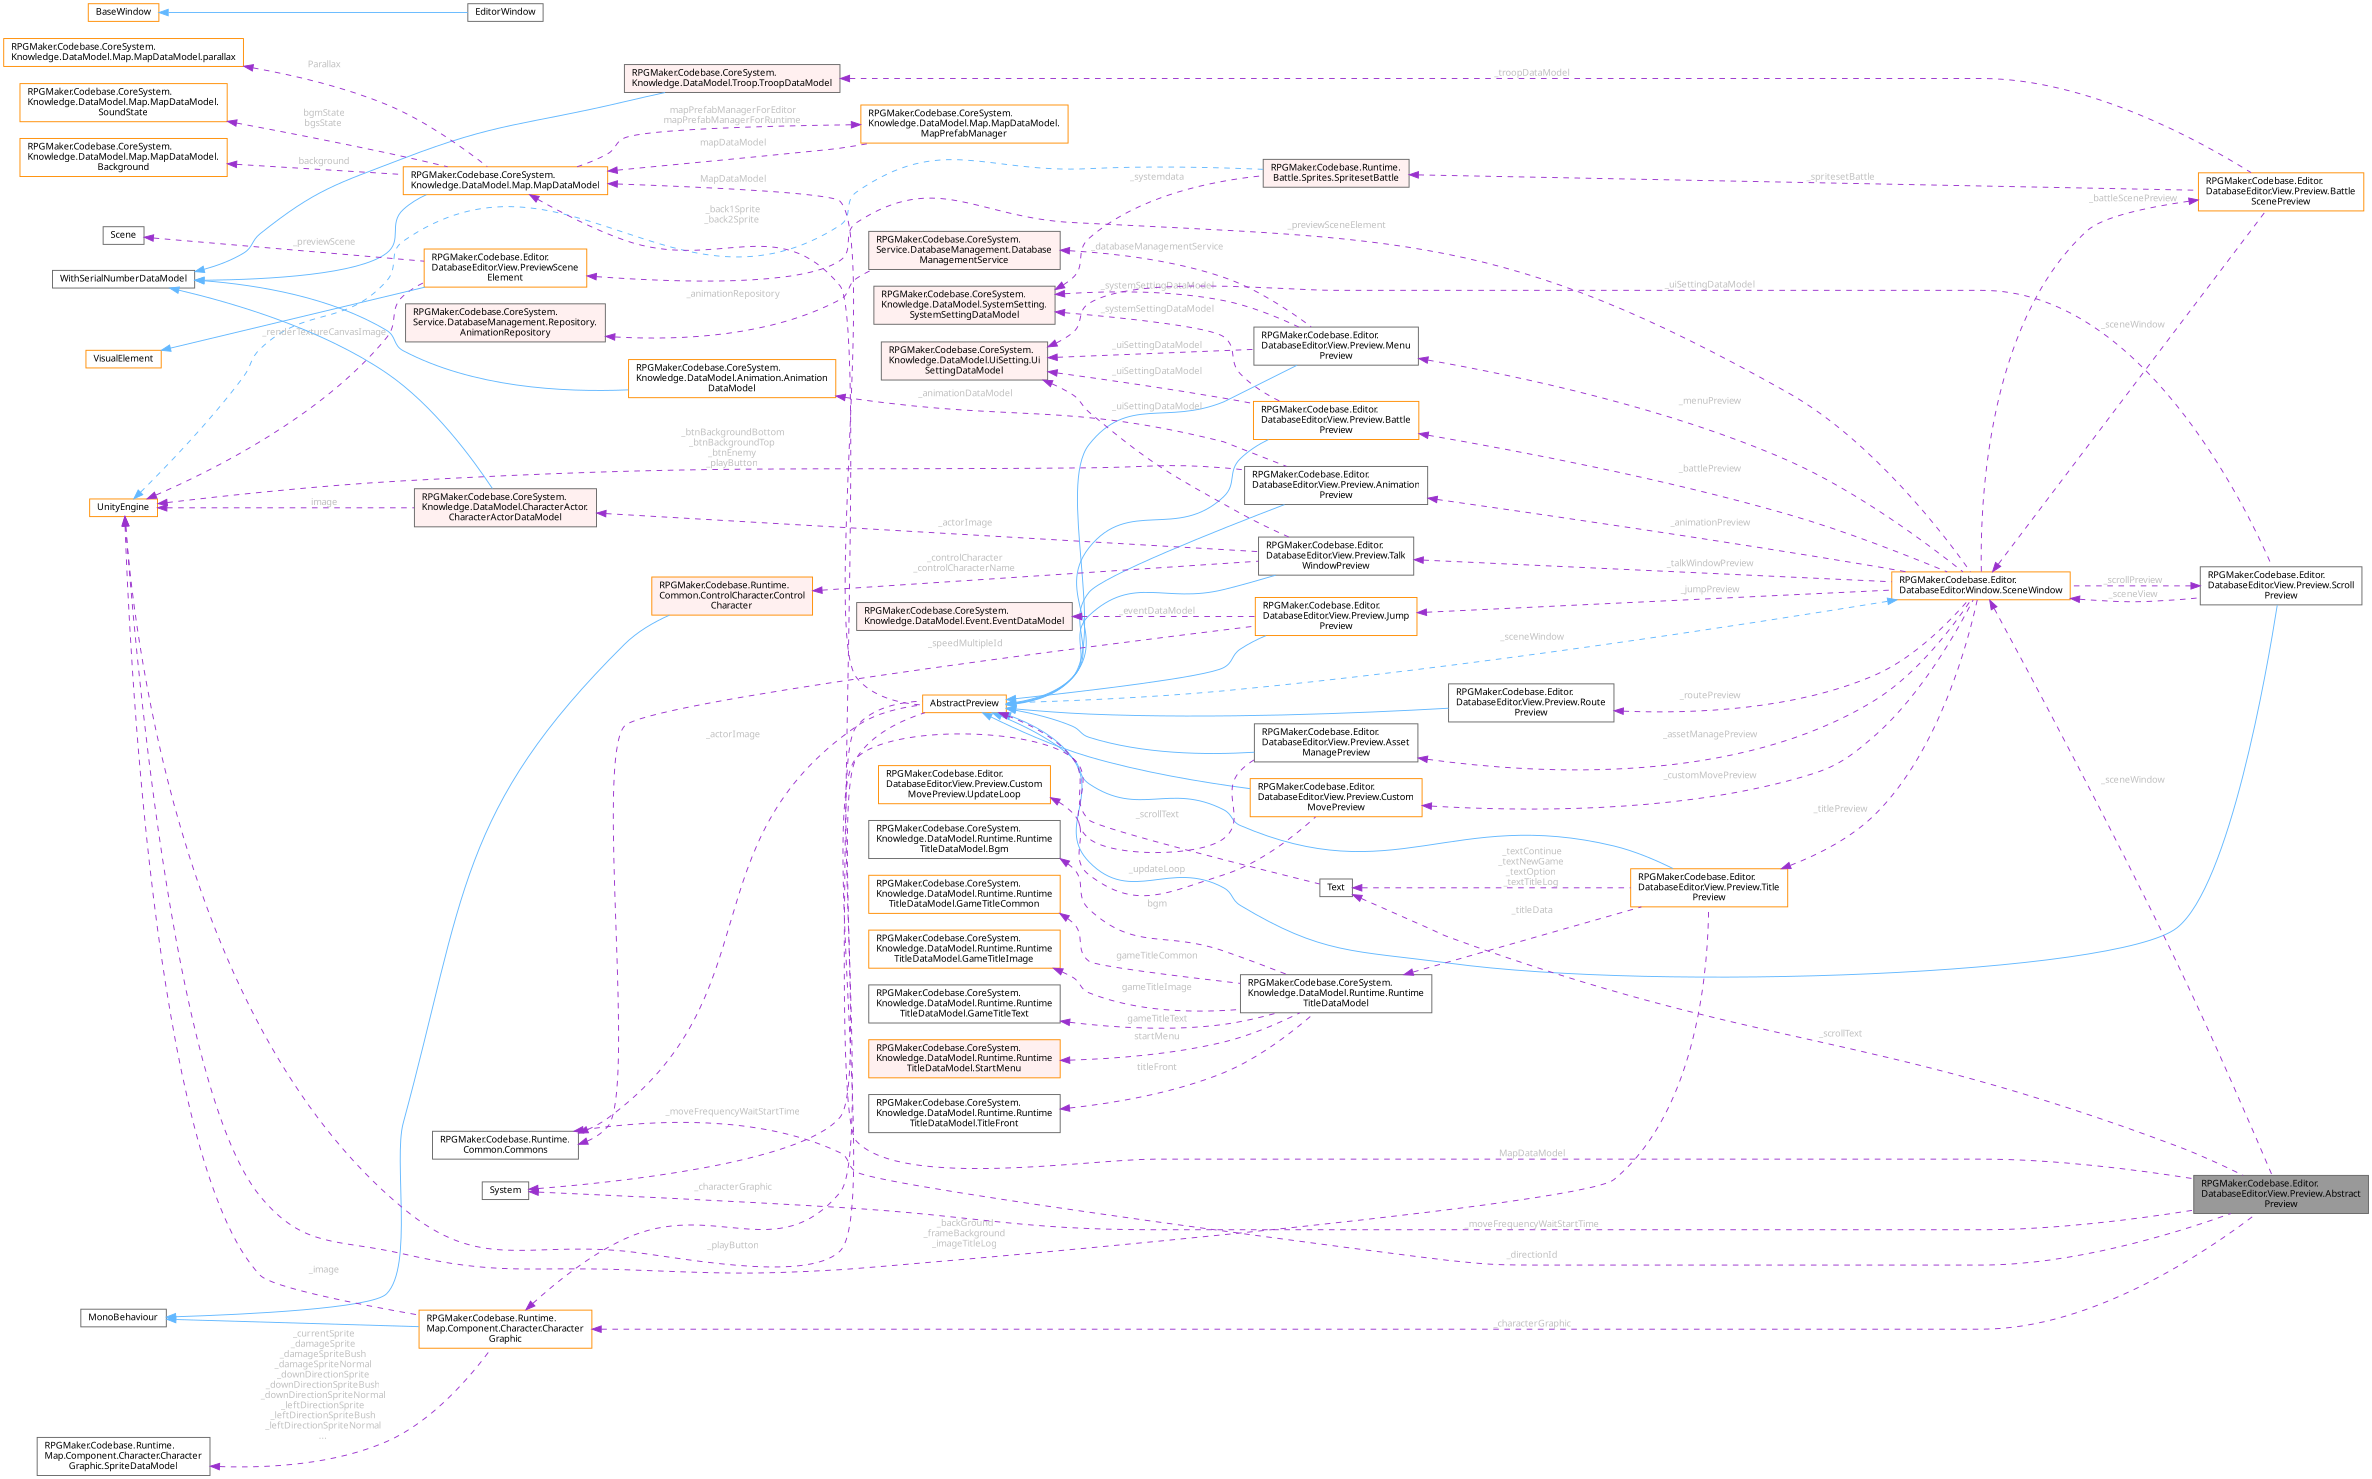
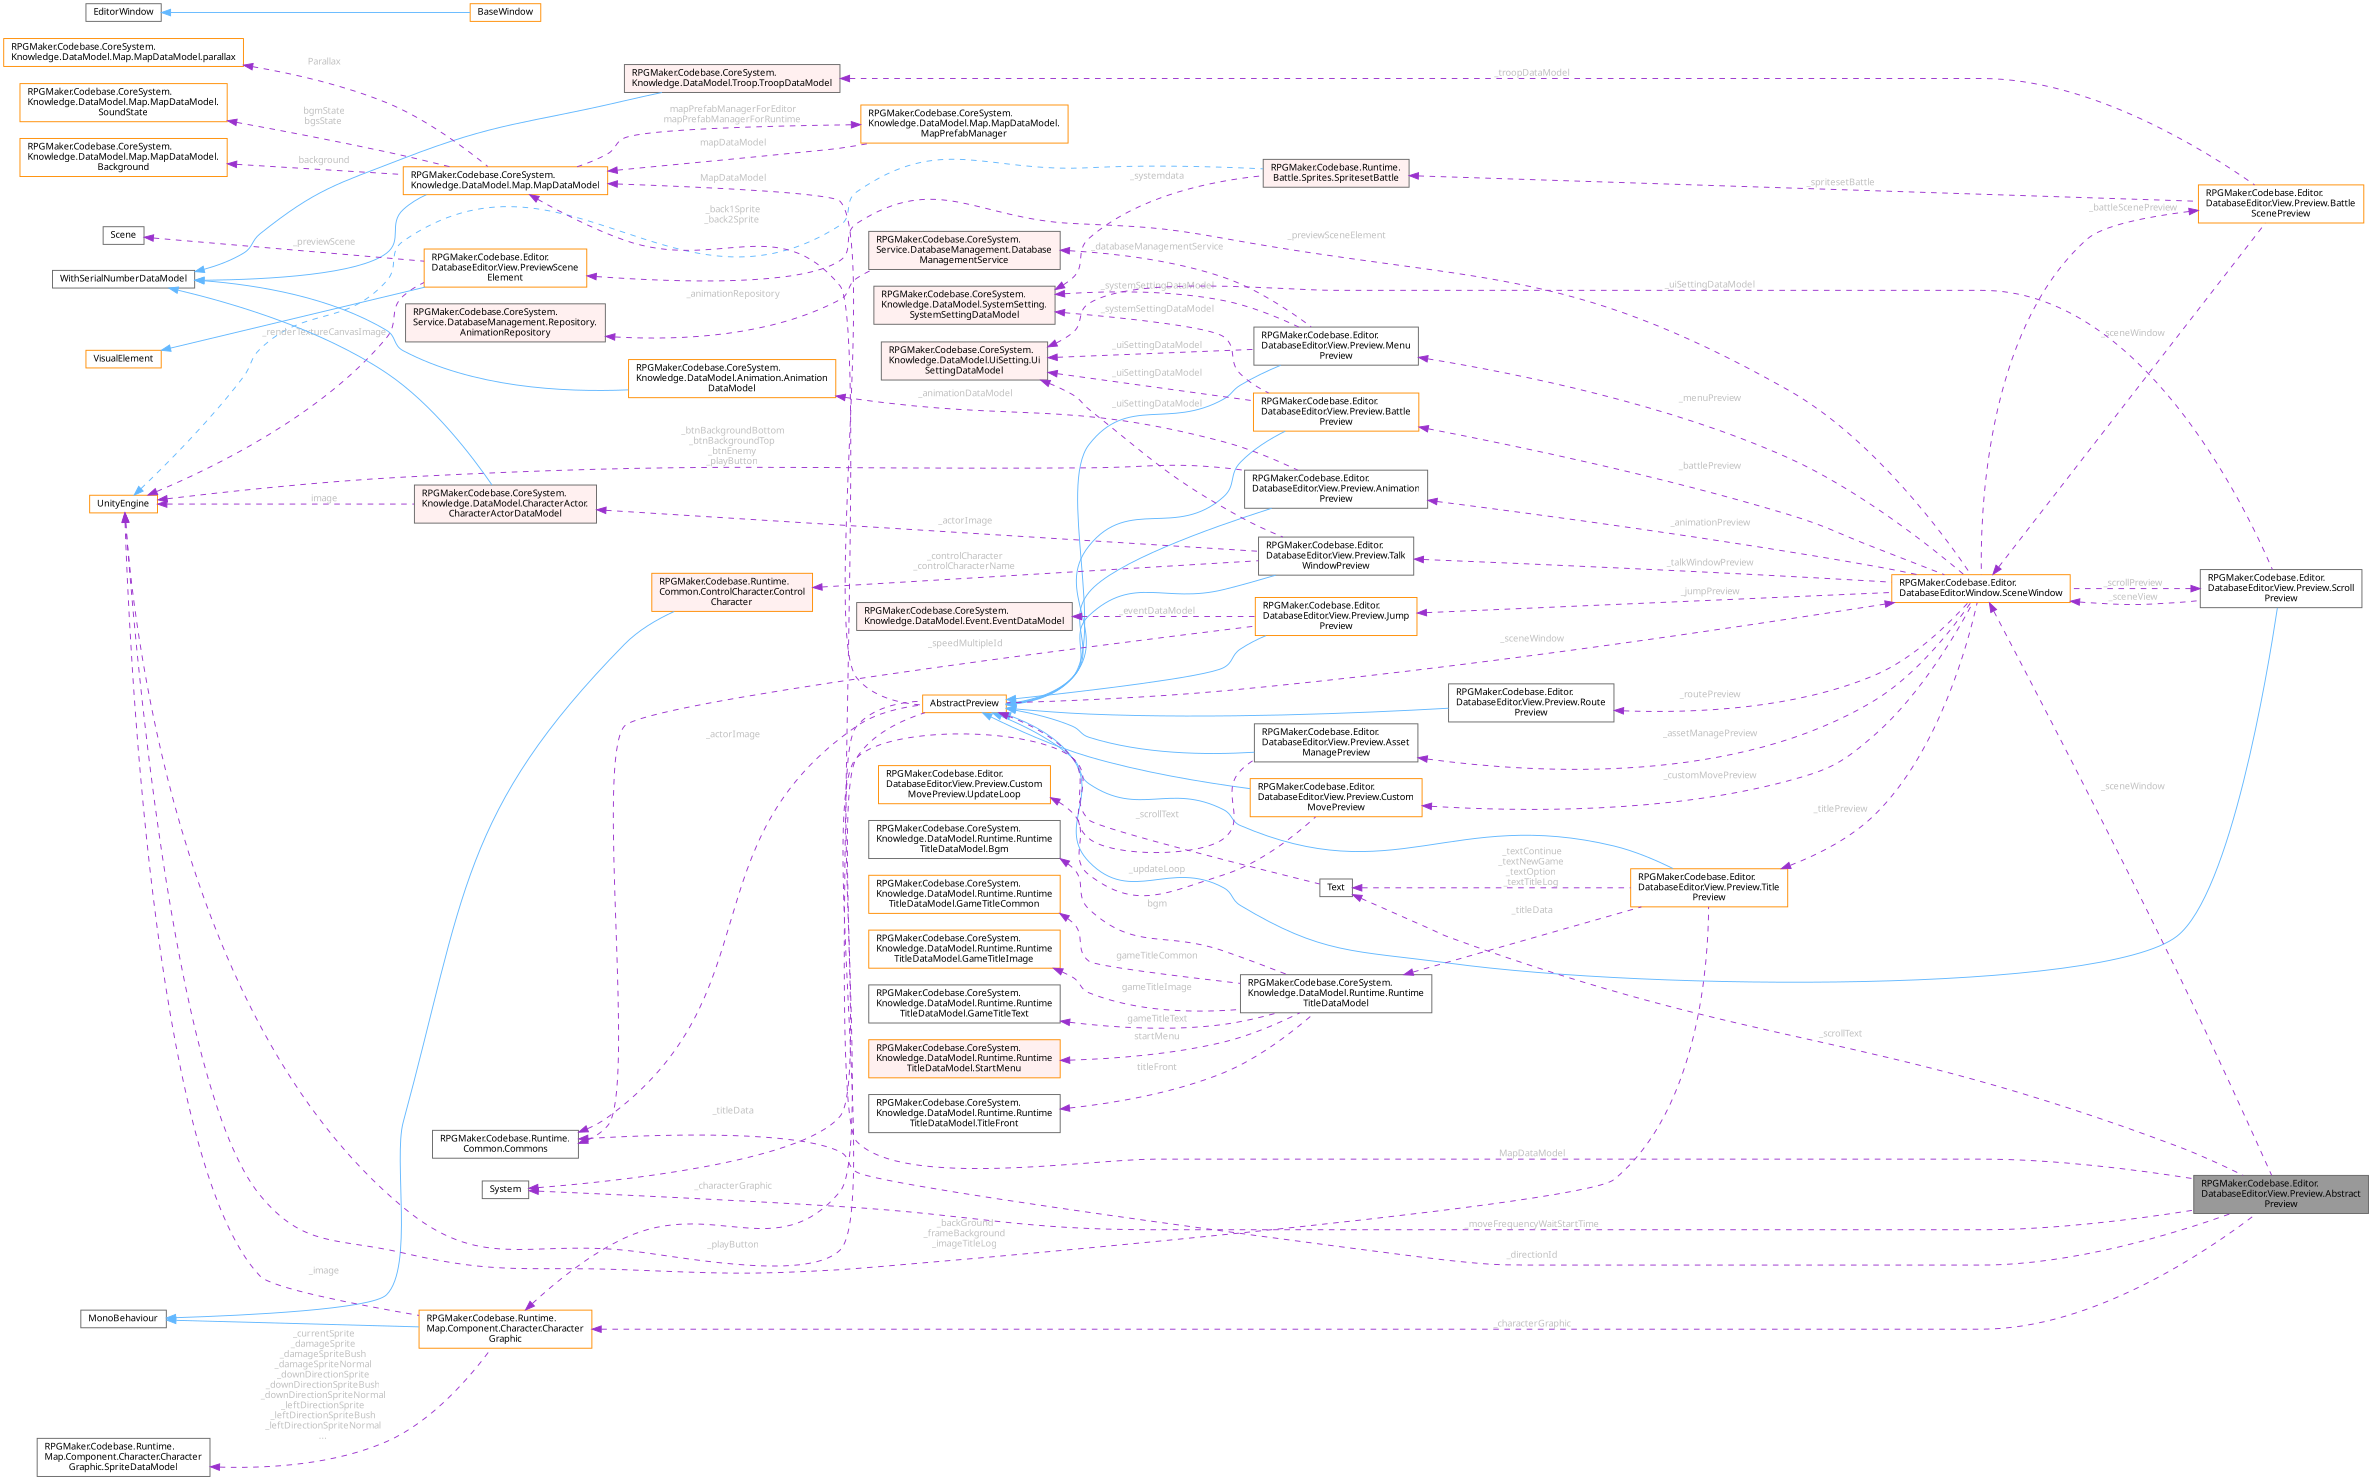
edge "EditorWindow" -> "BaseWindow": reversed
edge "AbstractPreview" -> "RPGMaker.Codebase.Editor. DatabaseEditor.Window.SceneWindow": color steelblue1 -> darkorchid3
edge "AbstractPreview" -> "System": label " _moveFrequencyWaitStartTime" -> " _titleData"
